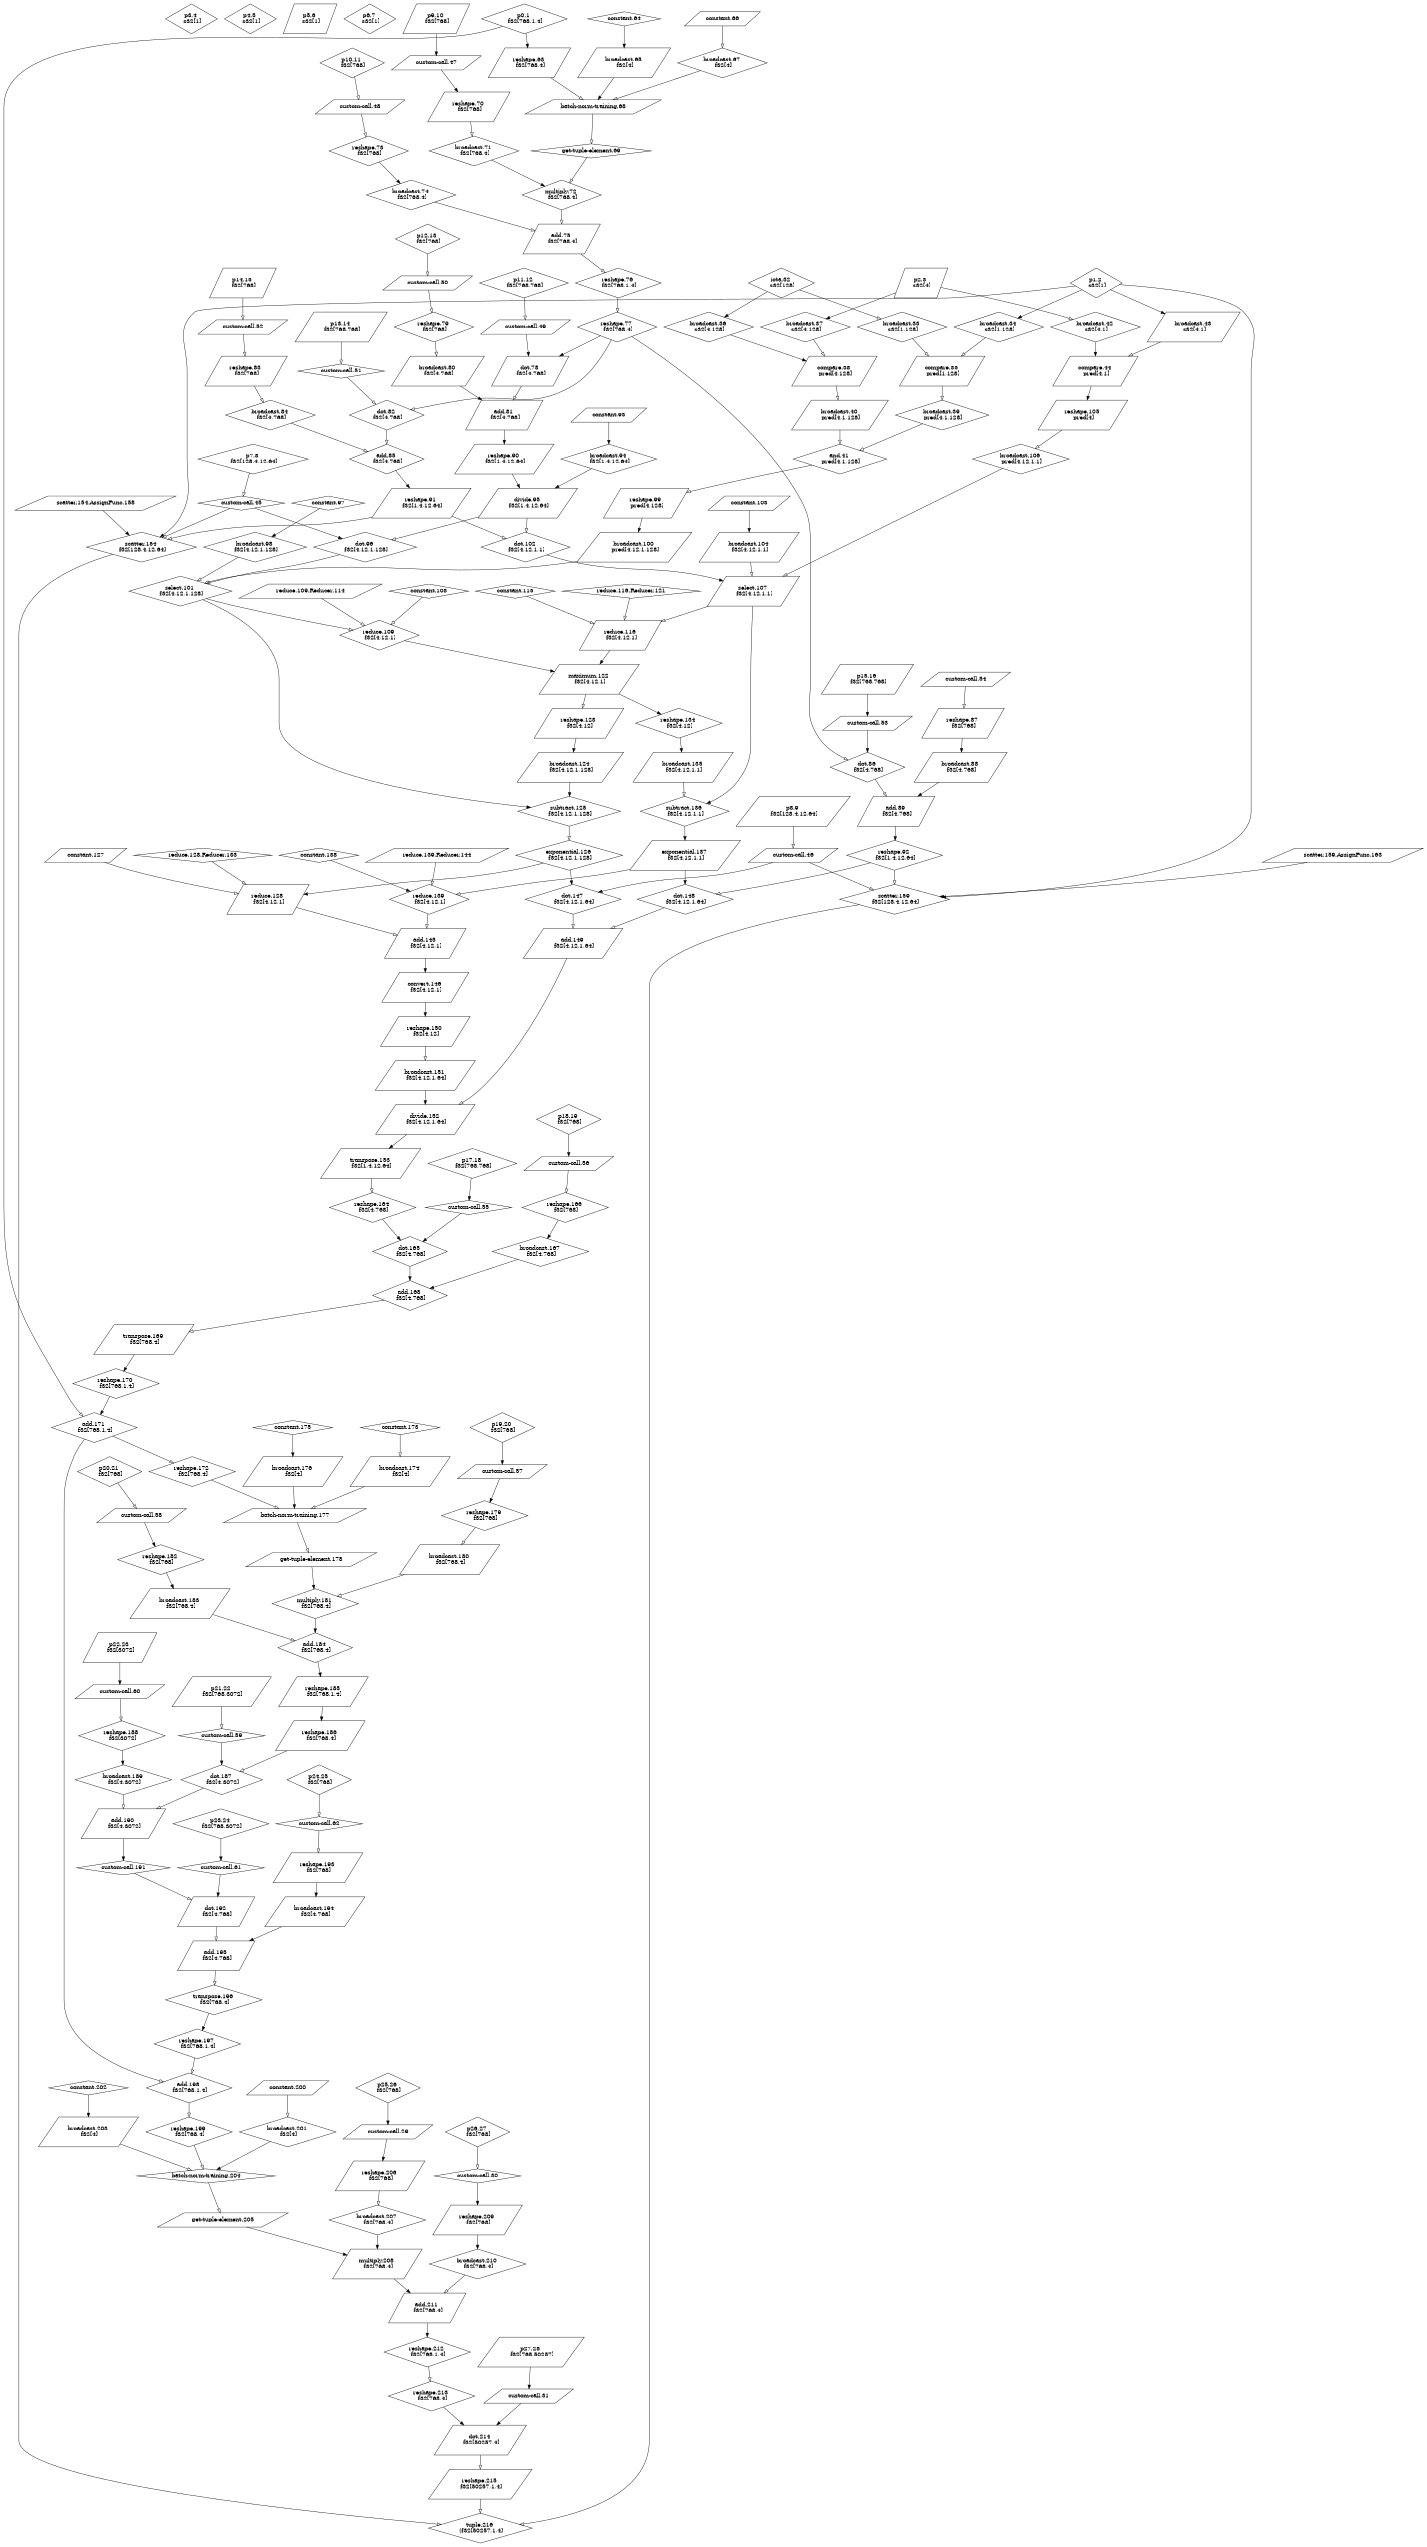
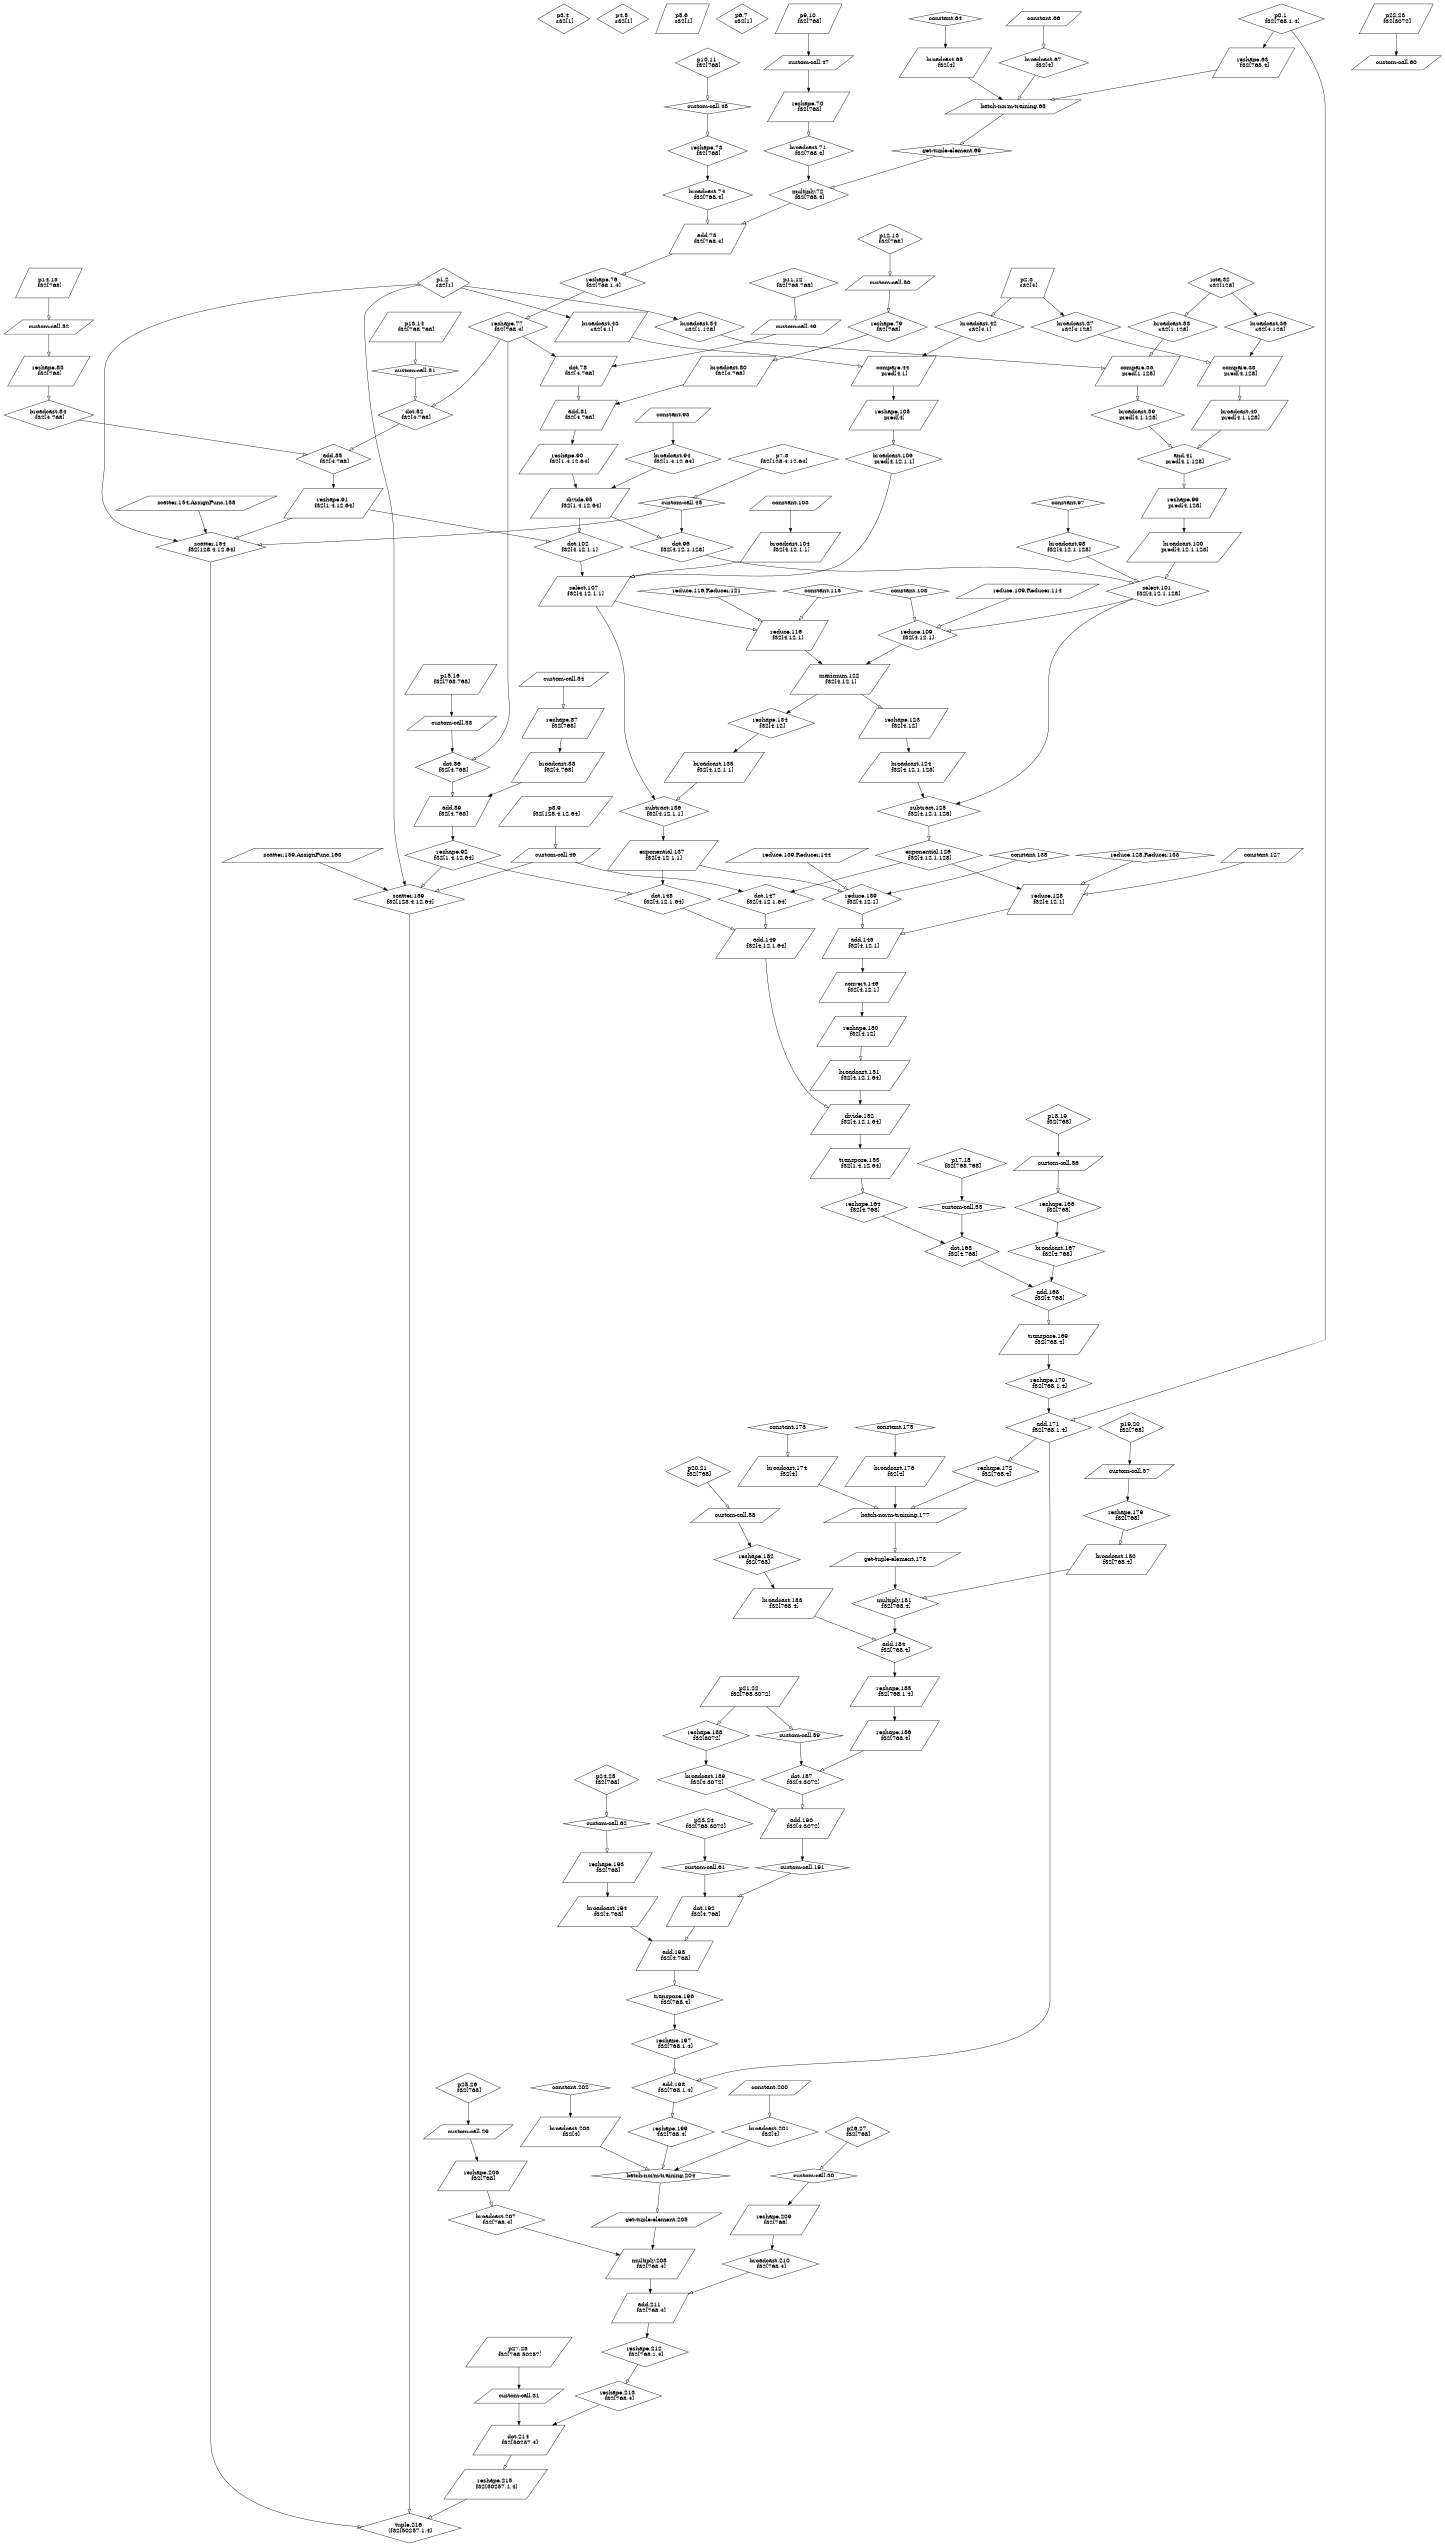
node "custom-call.48": shape parallelogram -> diamond
edge "custom-call.60" -> "reshape.188 f32[3072]": now "p21.22 f32[768,3072]" -> "reshape.188 f32[3072]"
